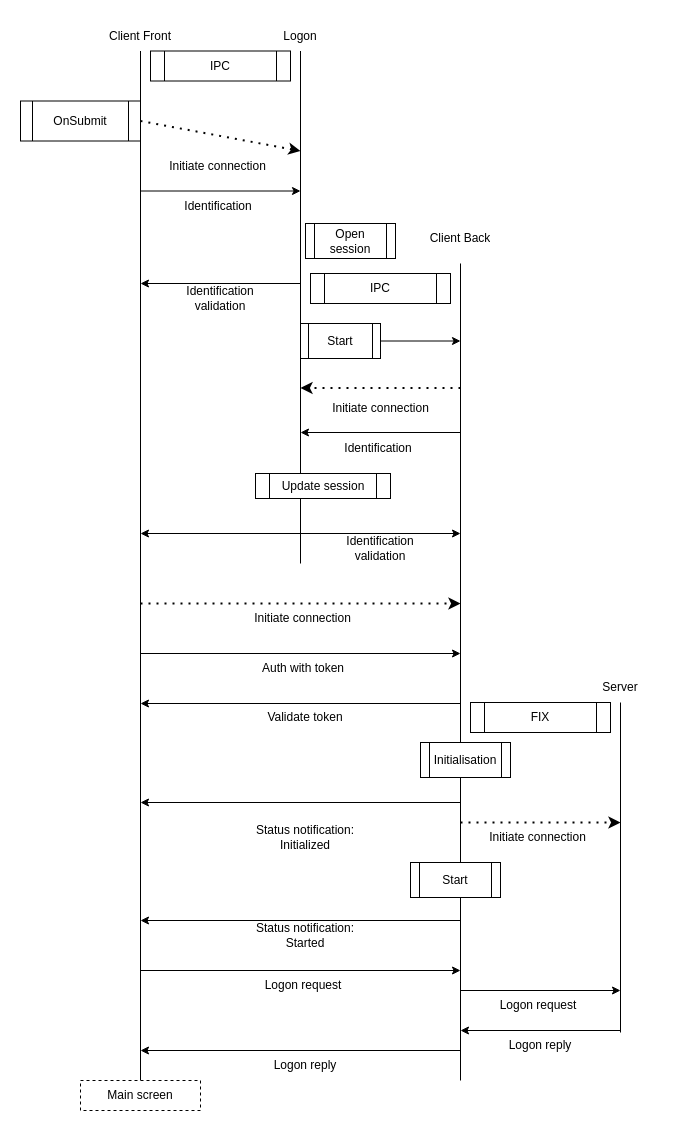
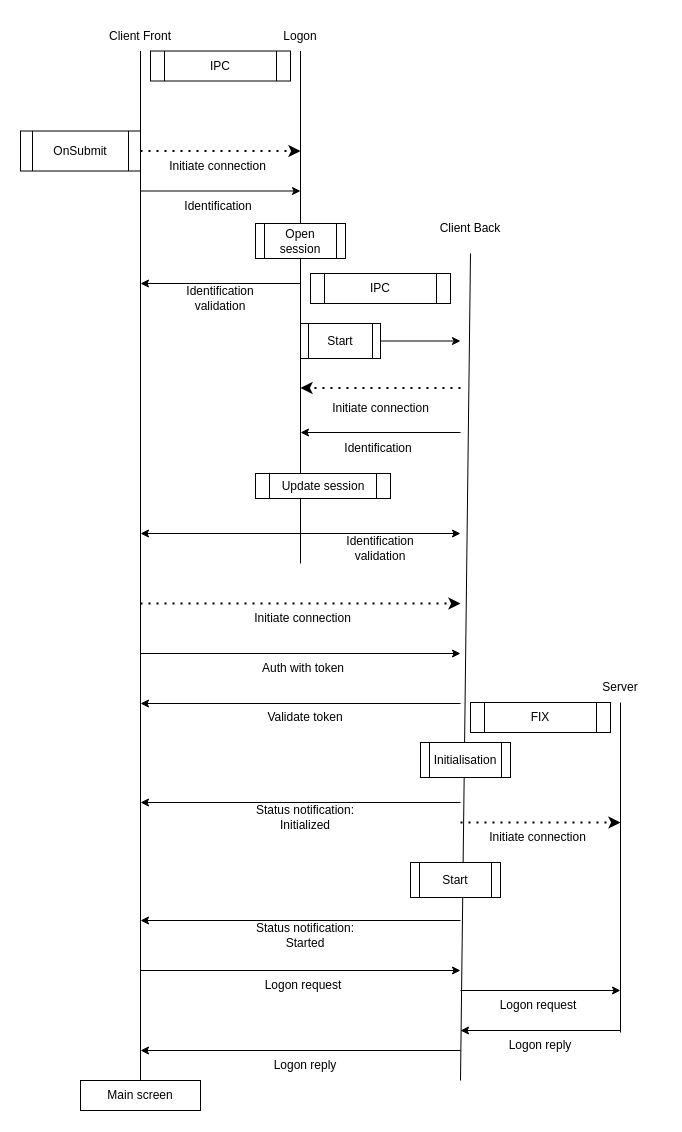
node "OnSubmit": moved (81, 121) -> (81, 151)
node "Client Back": moved (461, 239) -> (471, 229)
node "Open session": moved (351, 241) -> (301, 241)
node "Status notification: Initialized": moved (306, 838) -> (306, 818)
node "Main screen": style dashed -> solid
